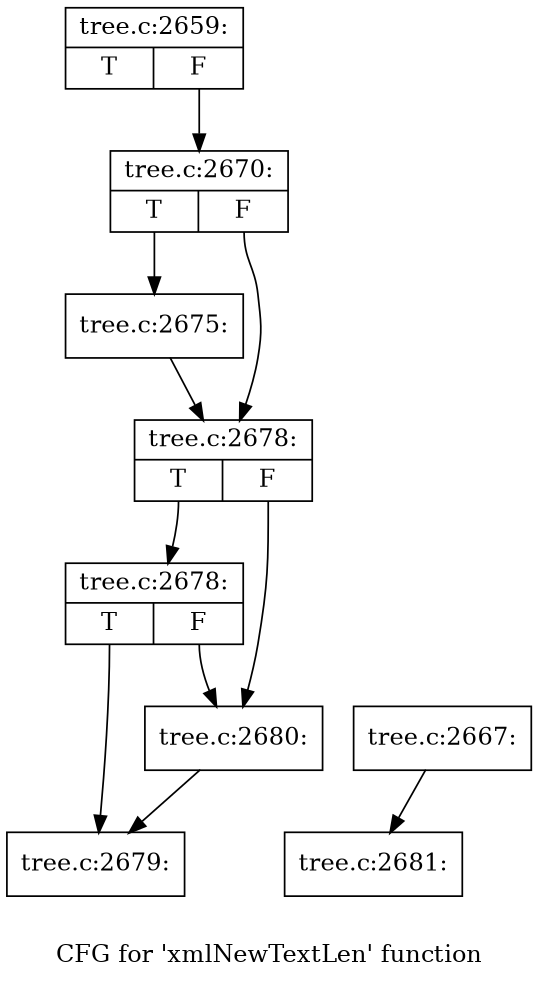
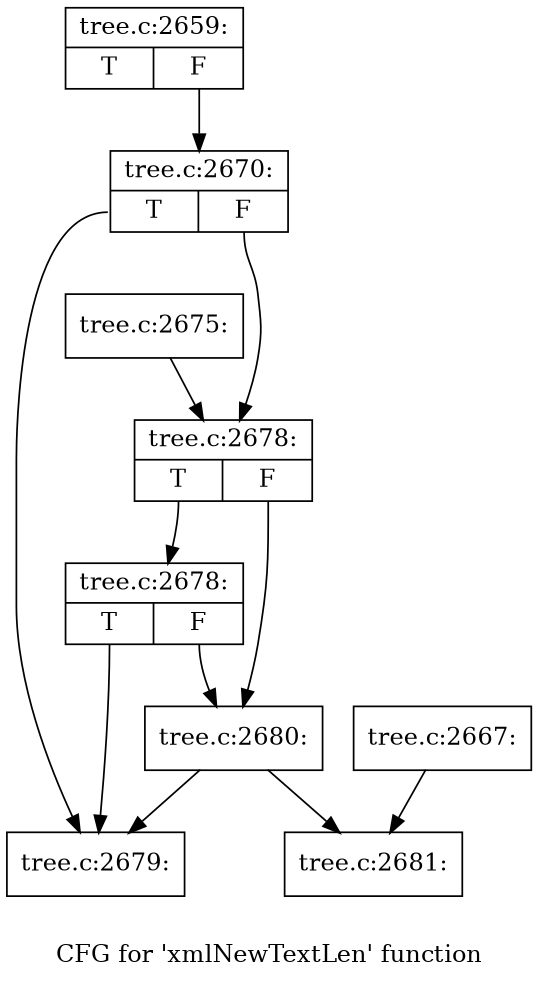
edge "tree.c:2670:" -> "tree.c:2675:": now "tree.c:2670:" -> "tree.c:2679:"
edge "tree.c:2680:" -> "tree.c:2681:": added
